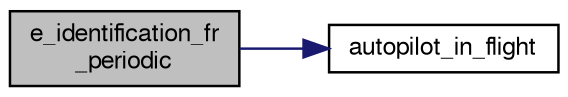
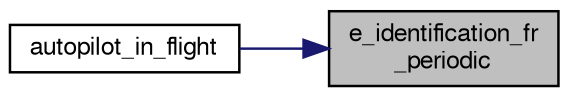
edge "e_identification_fr _periodic" -> "autopilot_in_flight": reversed
